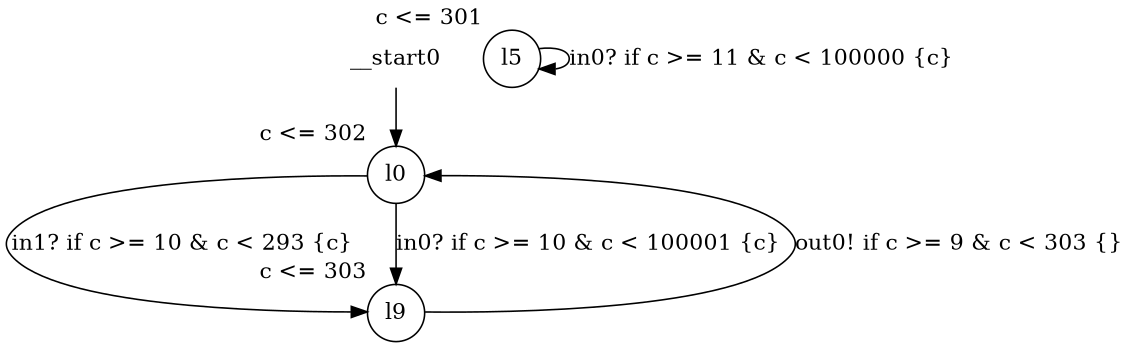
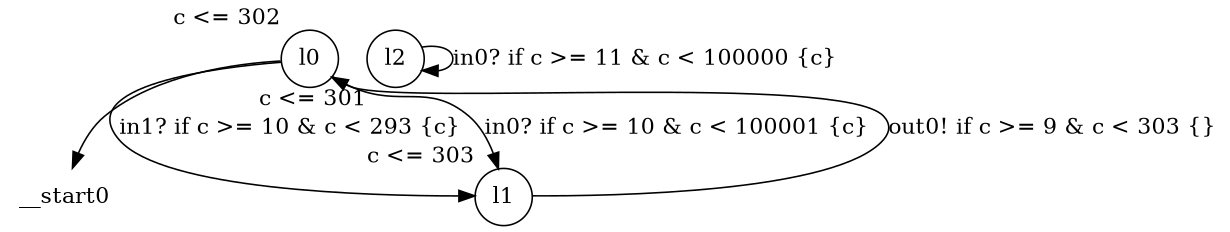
node "l5 c <= 301": label "l5 c <= 301" -> "l2 c <= 301"
edge "__start0" -> "l0 c <= 302": reversed
node "l9 c <= 303": label "l9 c <= 303" -> "l1 c <= 303"
